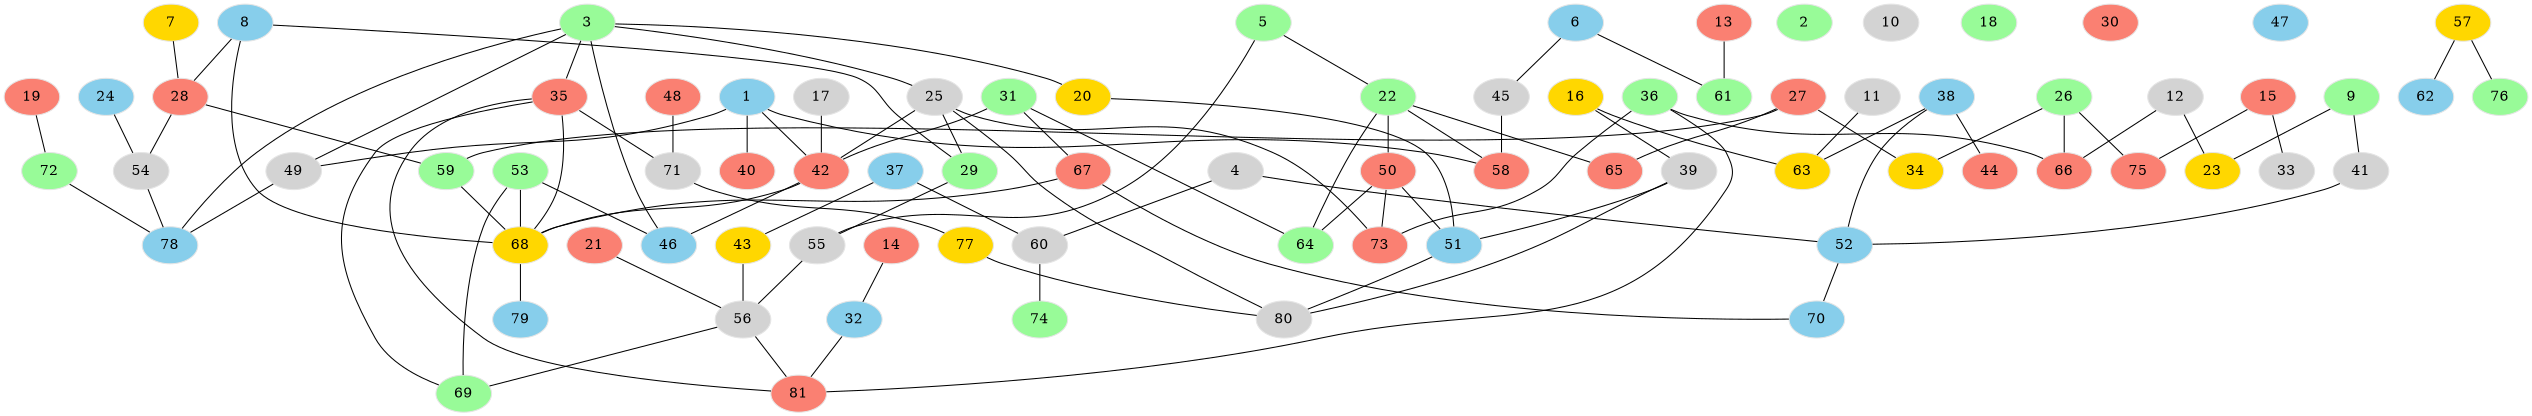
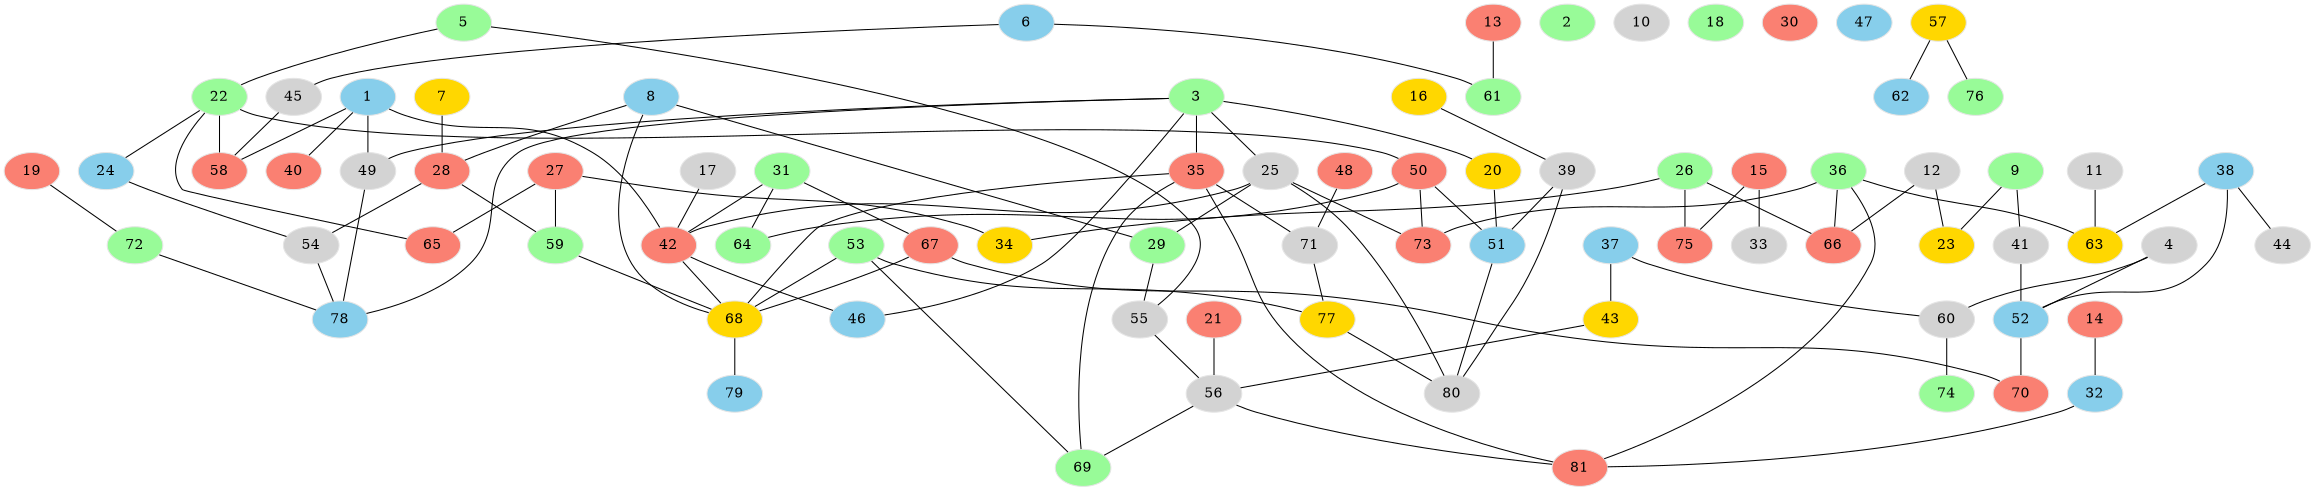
edge "16" -- "63": now "36" -- "63"
edge "22" -- "64": now "22" -- "24"
node "44": fillcolor salmon -> lightgrey
edge "53" -- "46": now "53" -- "77"
node "70": fillcolor skyblue -> salmon
